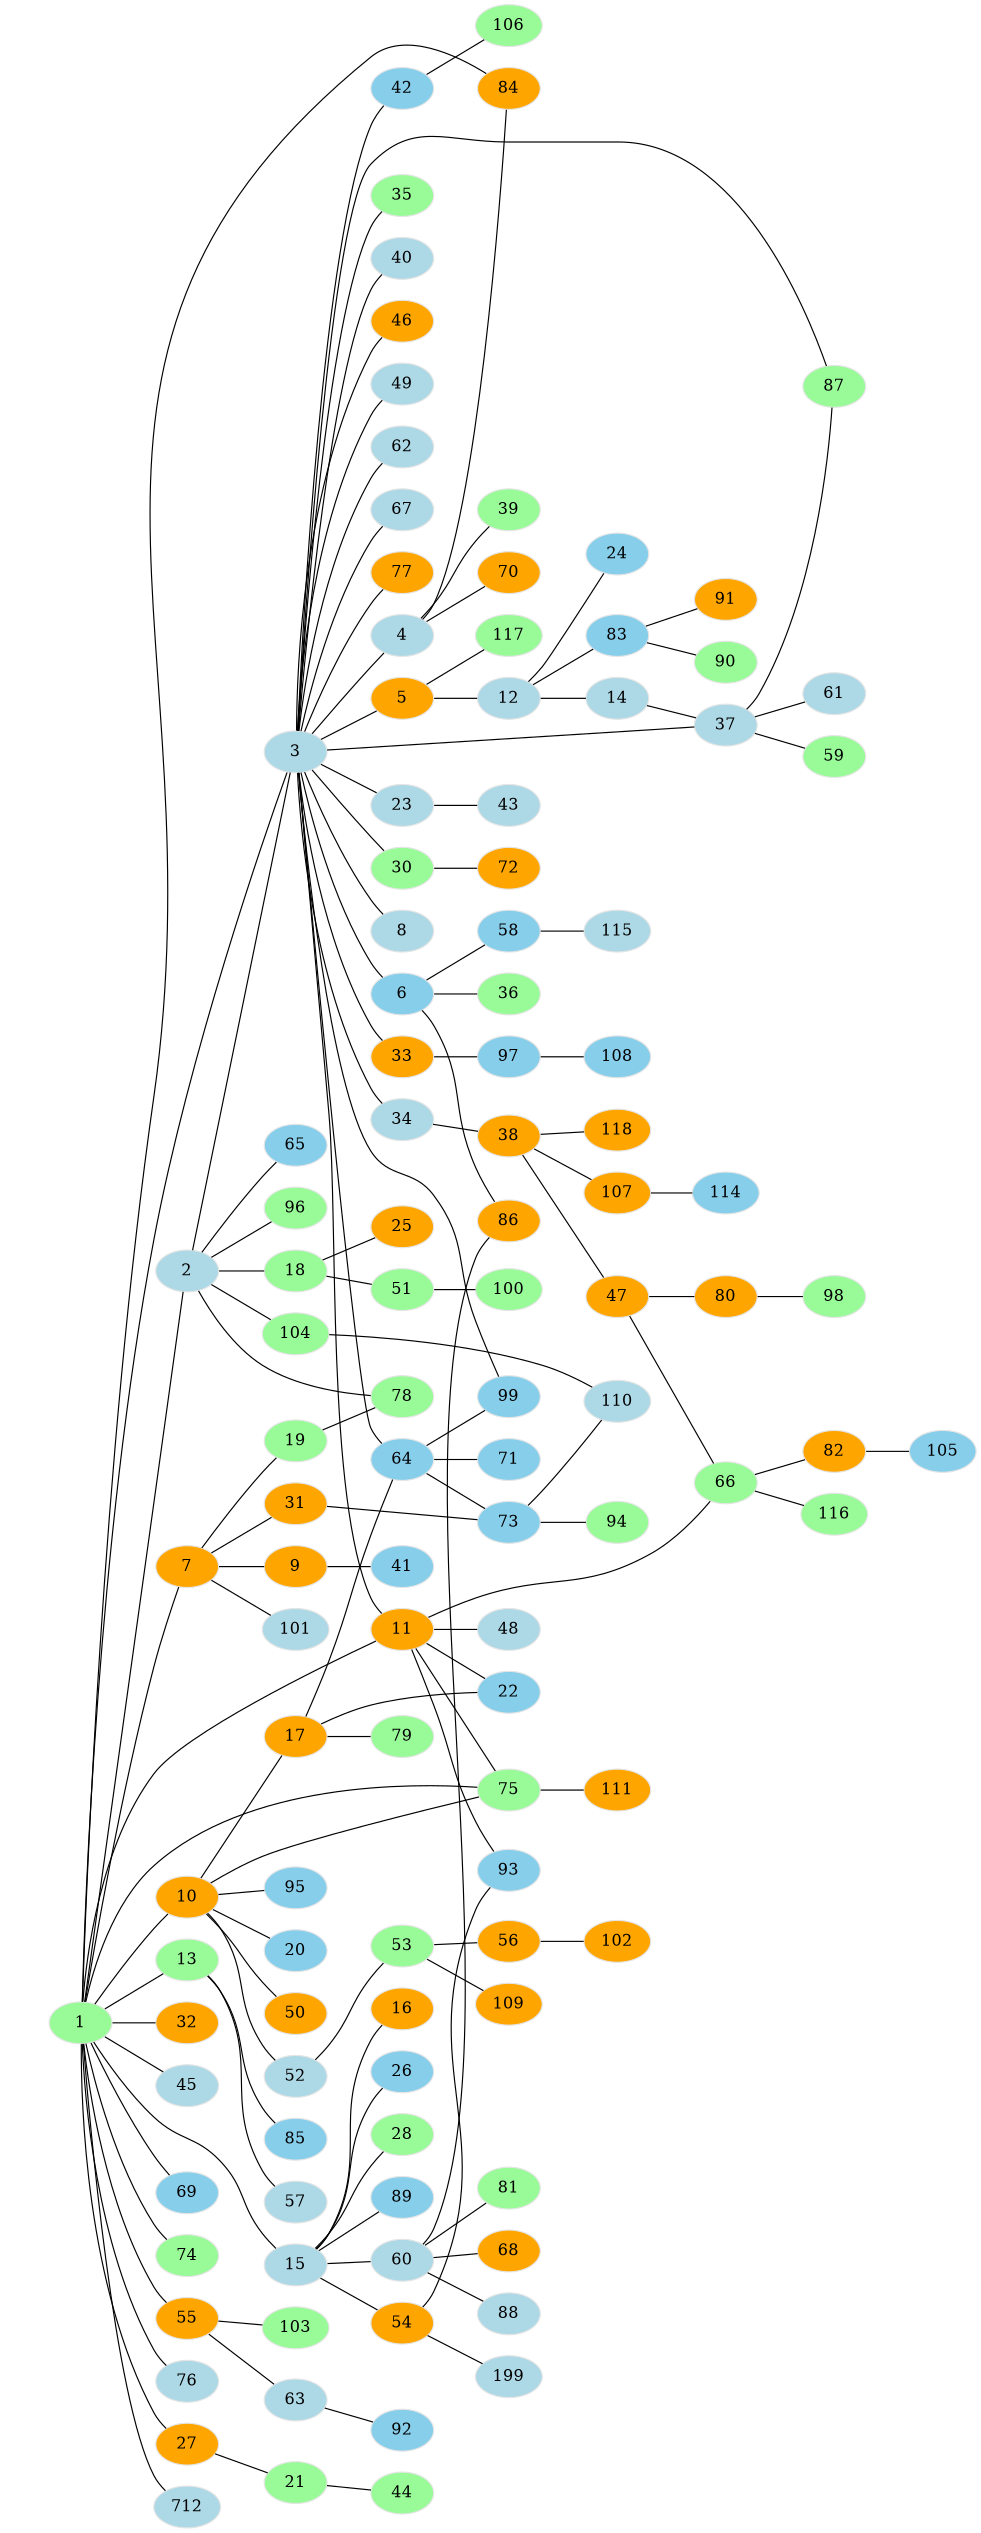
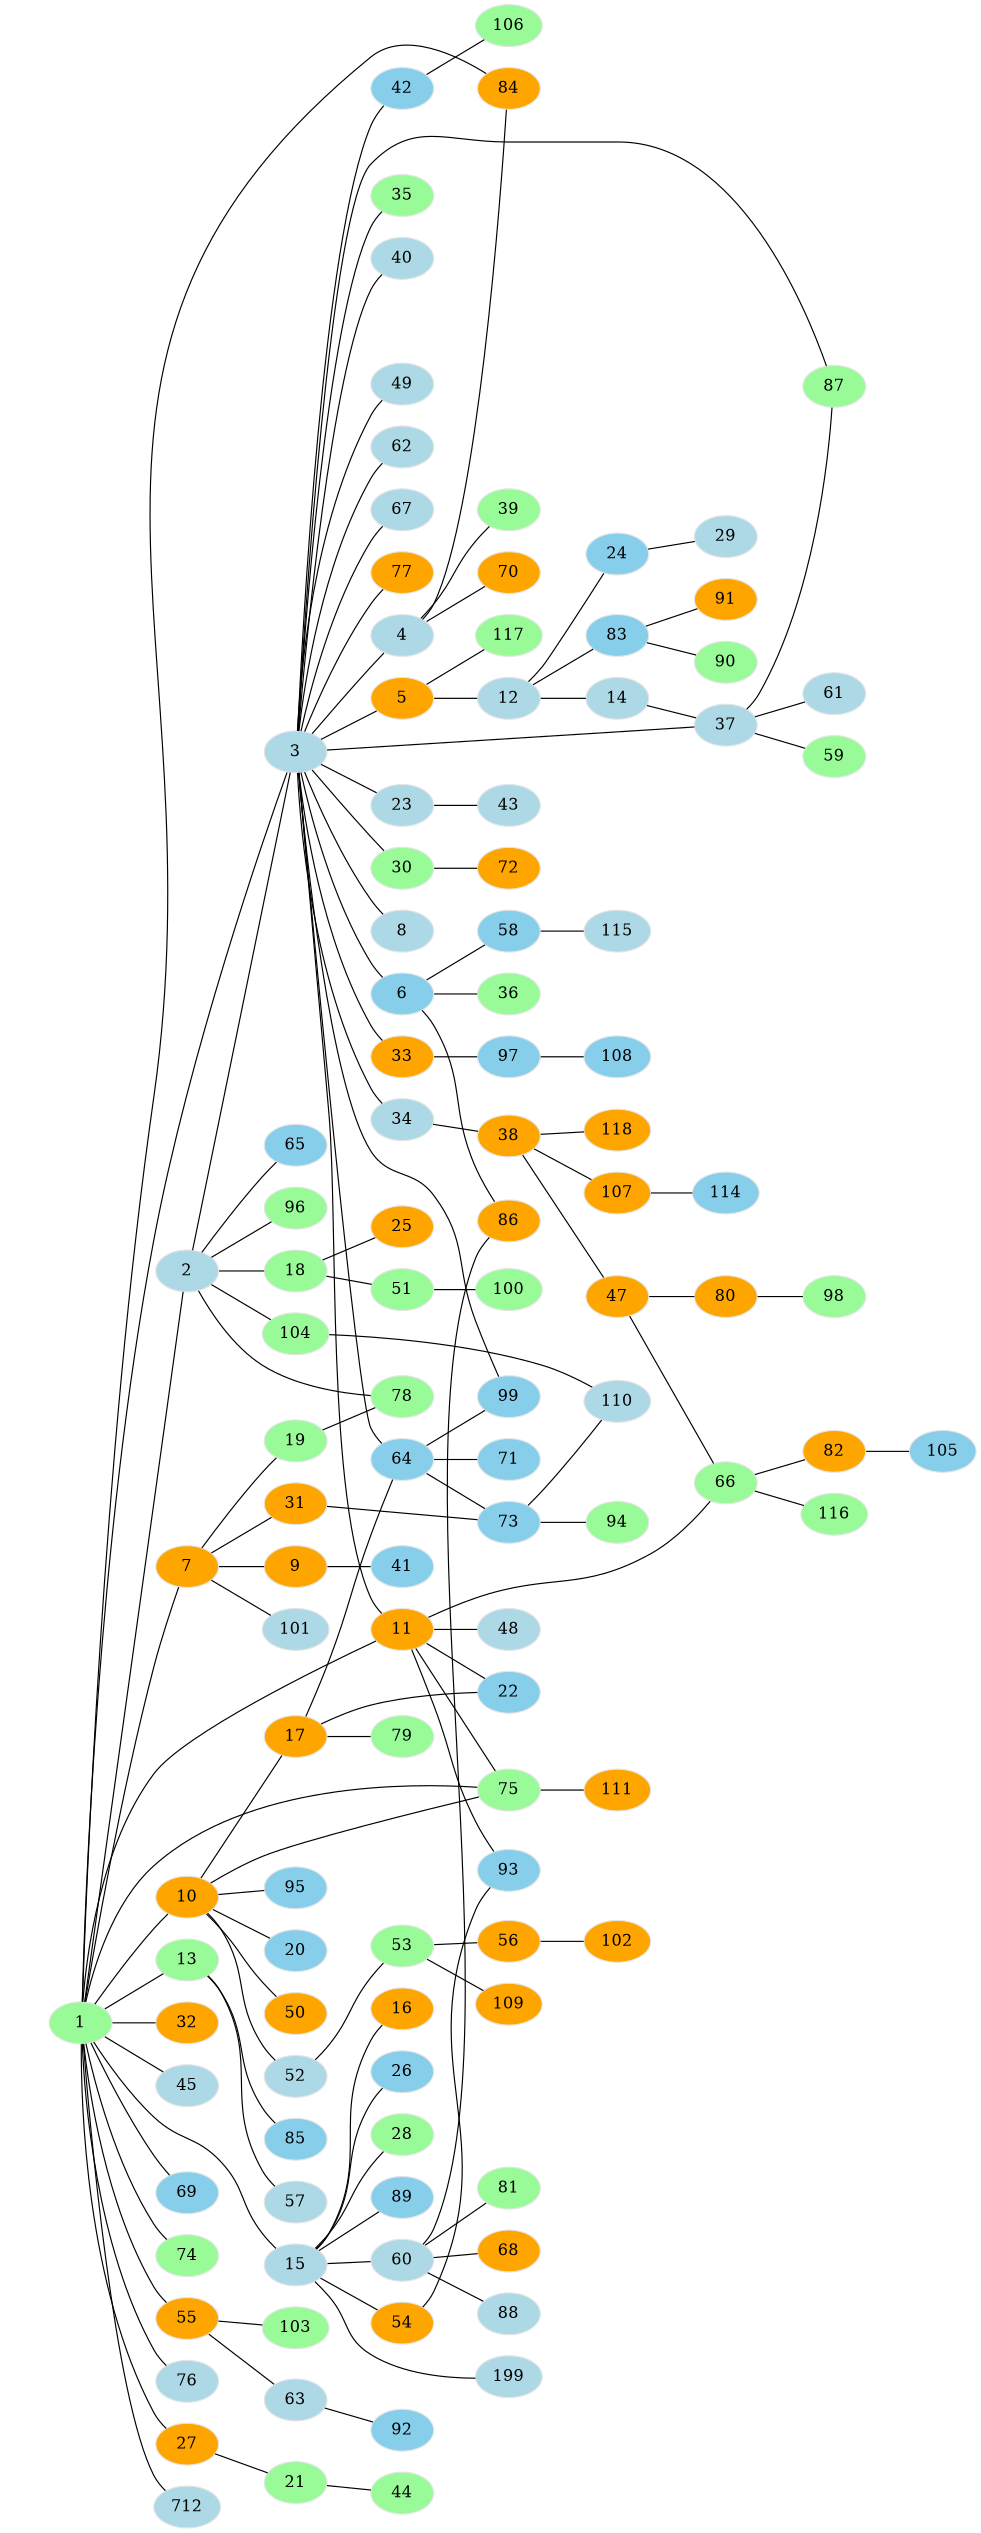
node "46": removed
node "29": added
edge "54" -- "199": now "15" -- "199"
